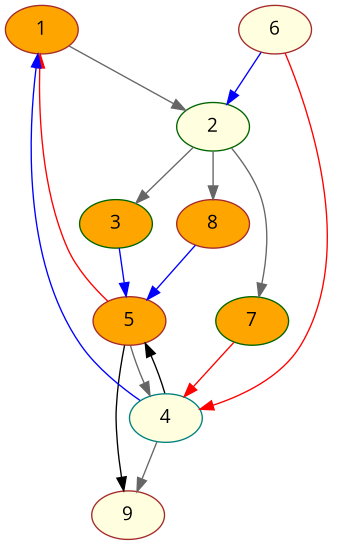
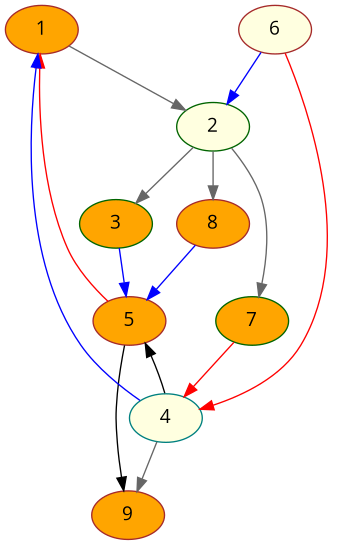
edge "5" -> "4": removed
node "9": fillcolor lightyellow -> orange
